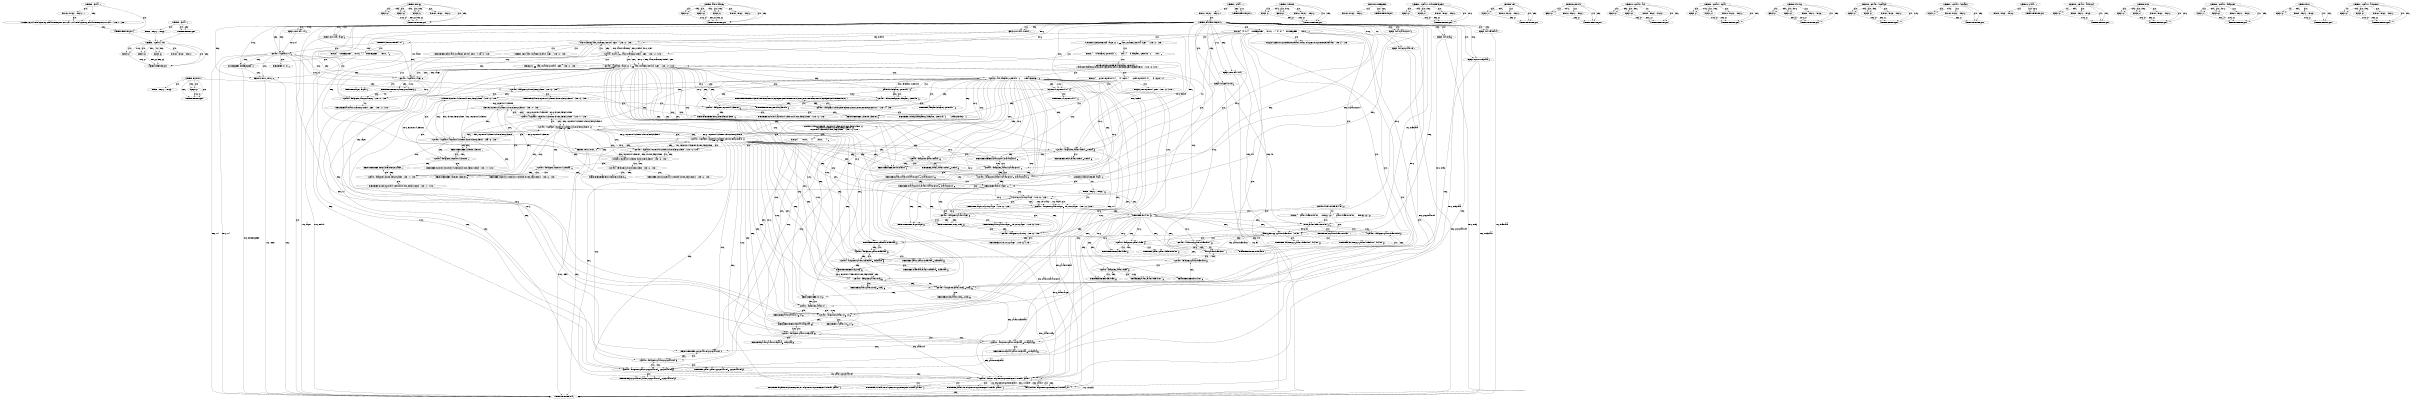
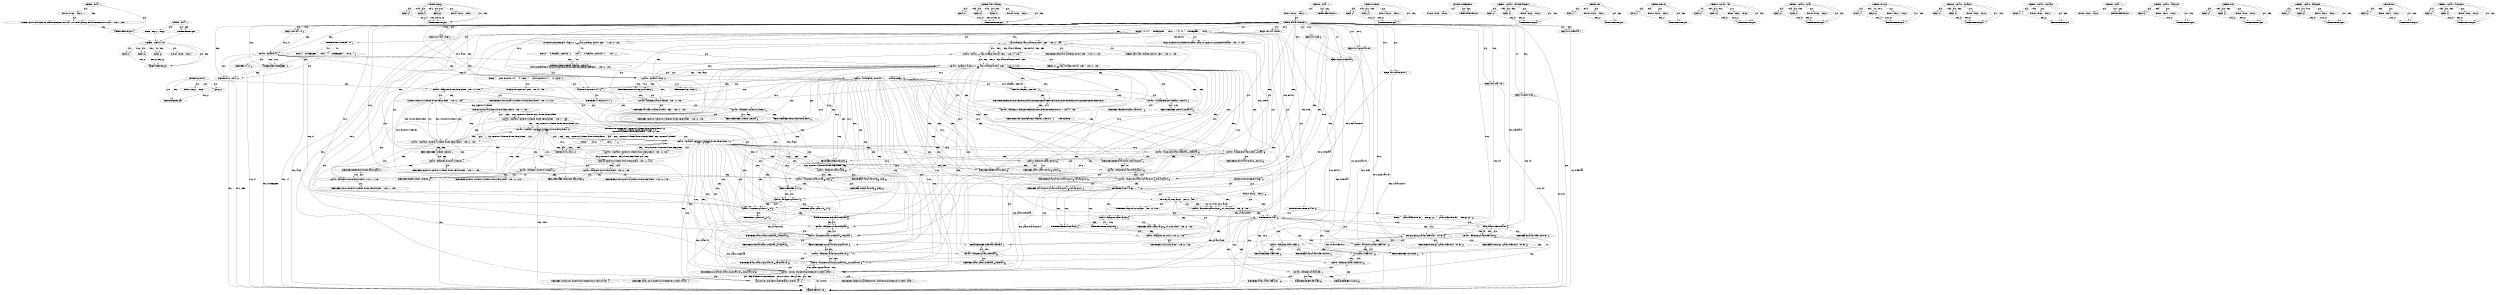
edge "(<operator>.fieldAccess,params.is_file_data)" -> "(<operator>.assignment,params.is_file_data = is_file_data)": removed, label "CFG:"
node "(IDENTIFIER,is_file_data,params.is_file_data = is_file_data)": removed
edge "(PARAM,bool is_javascript_url)" -> "(METHOD_RETURN,void)": added, label "DDG: is_javascript_url"
